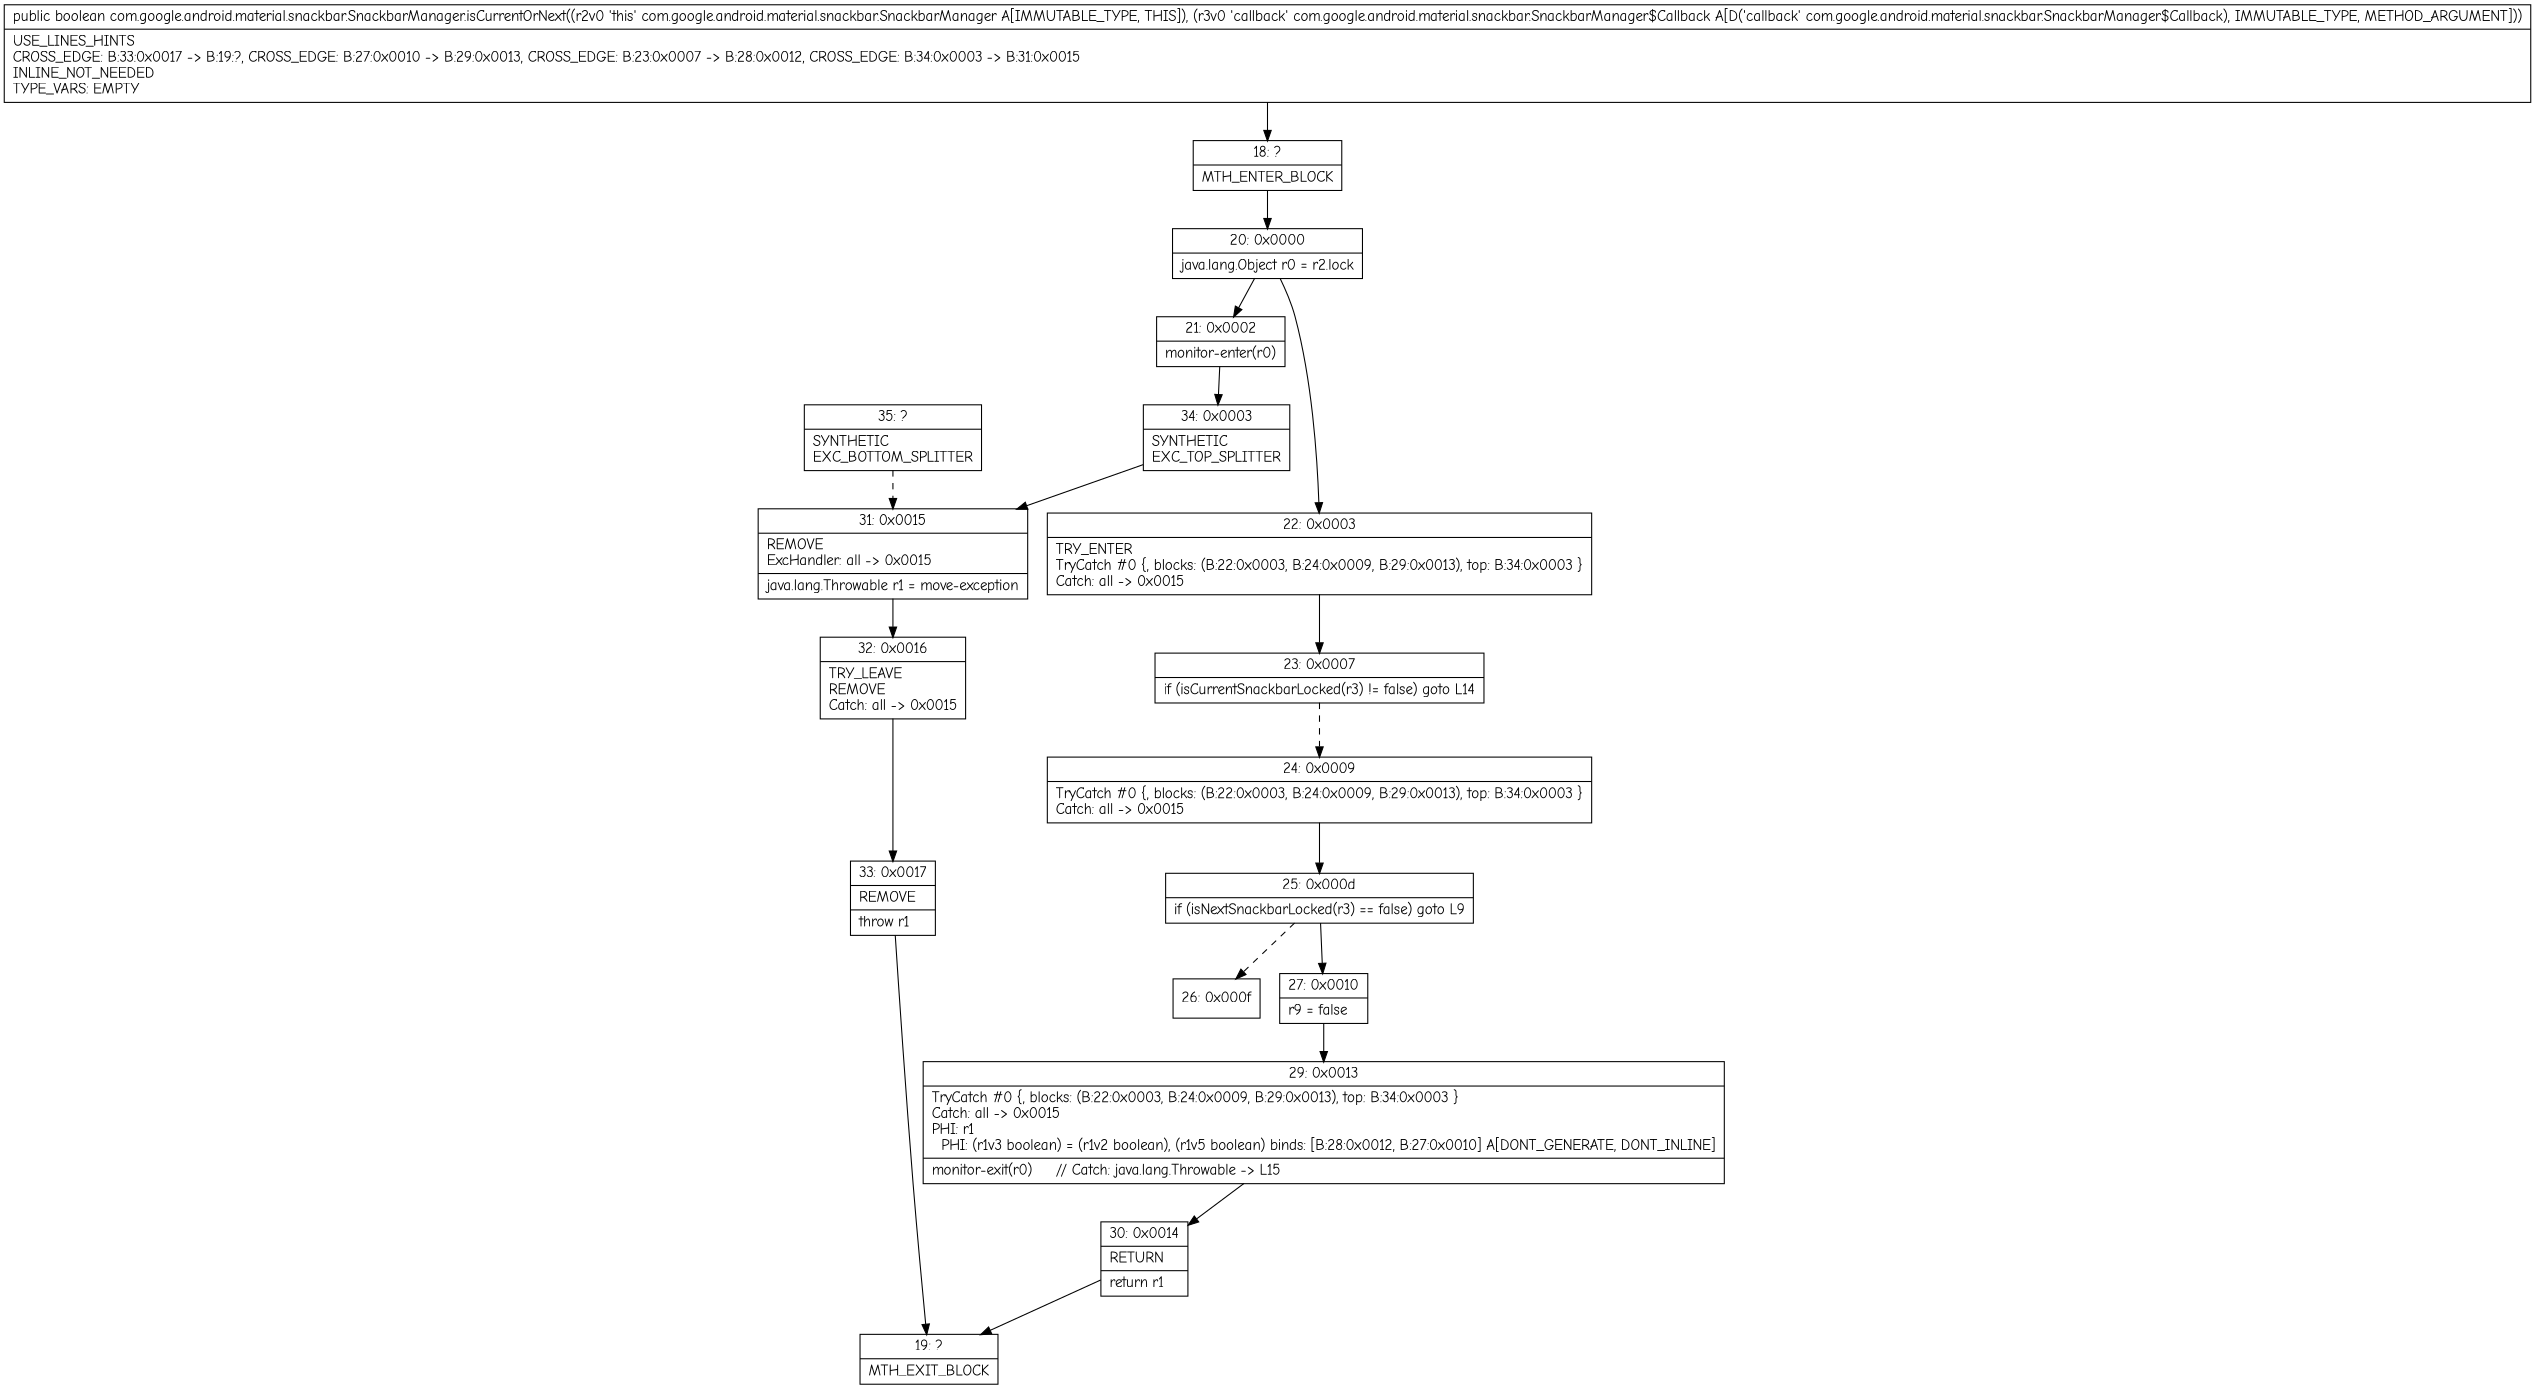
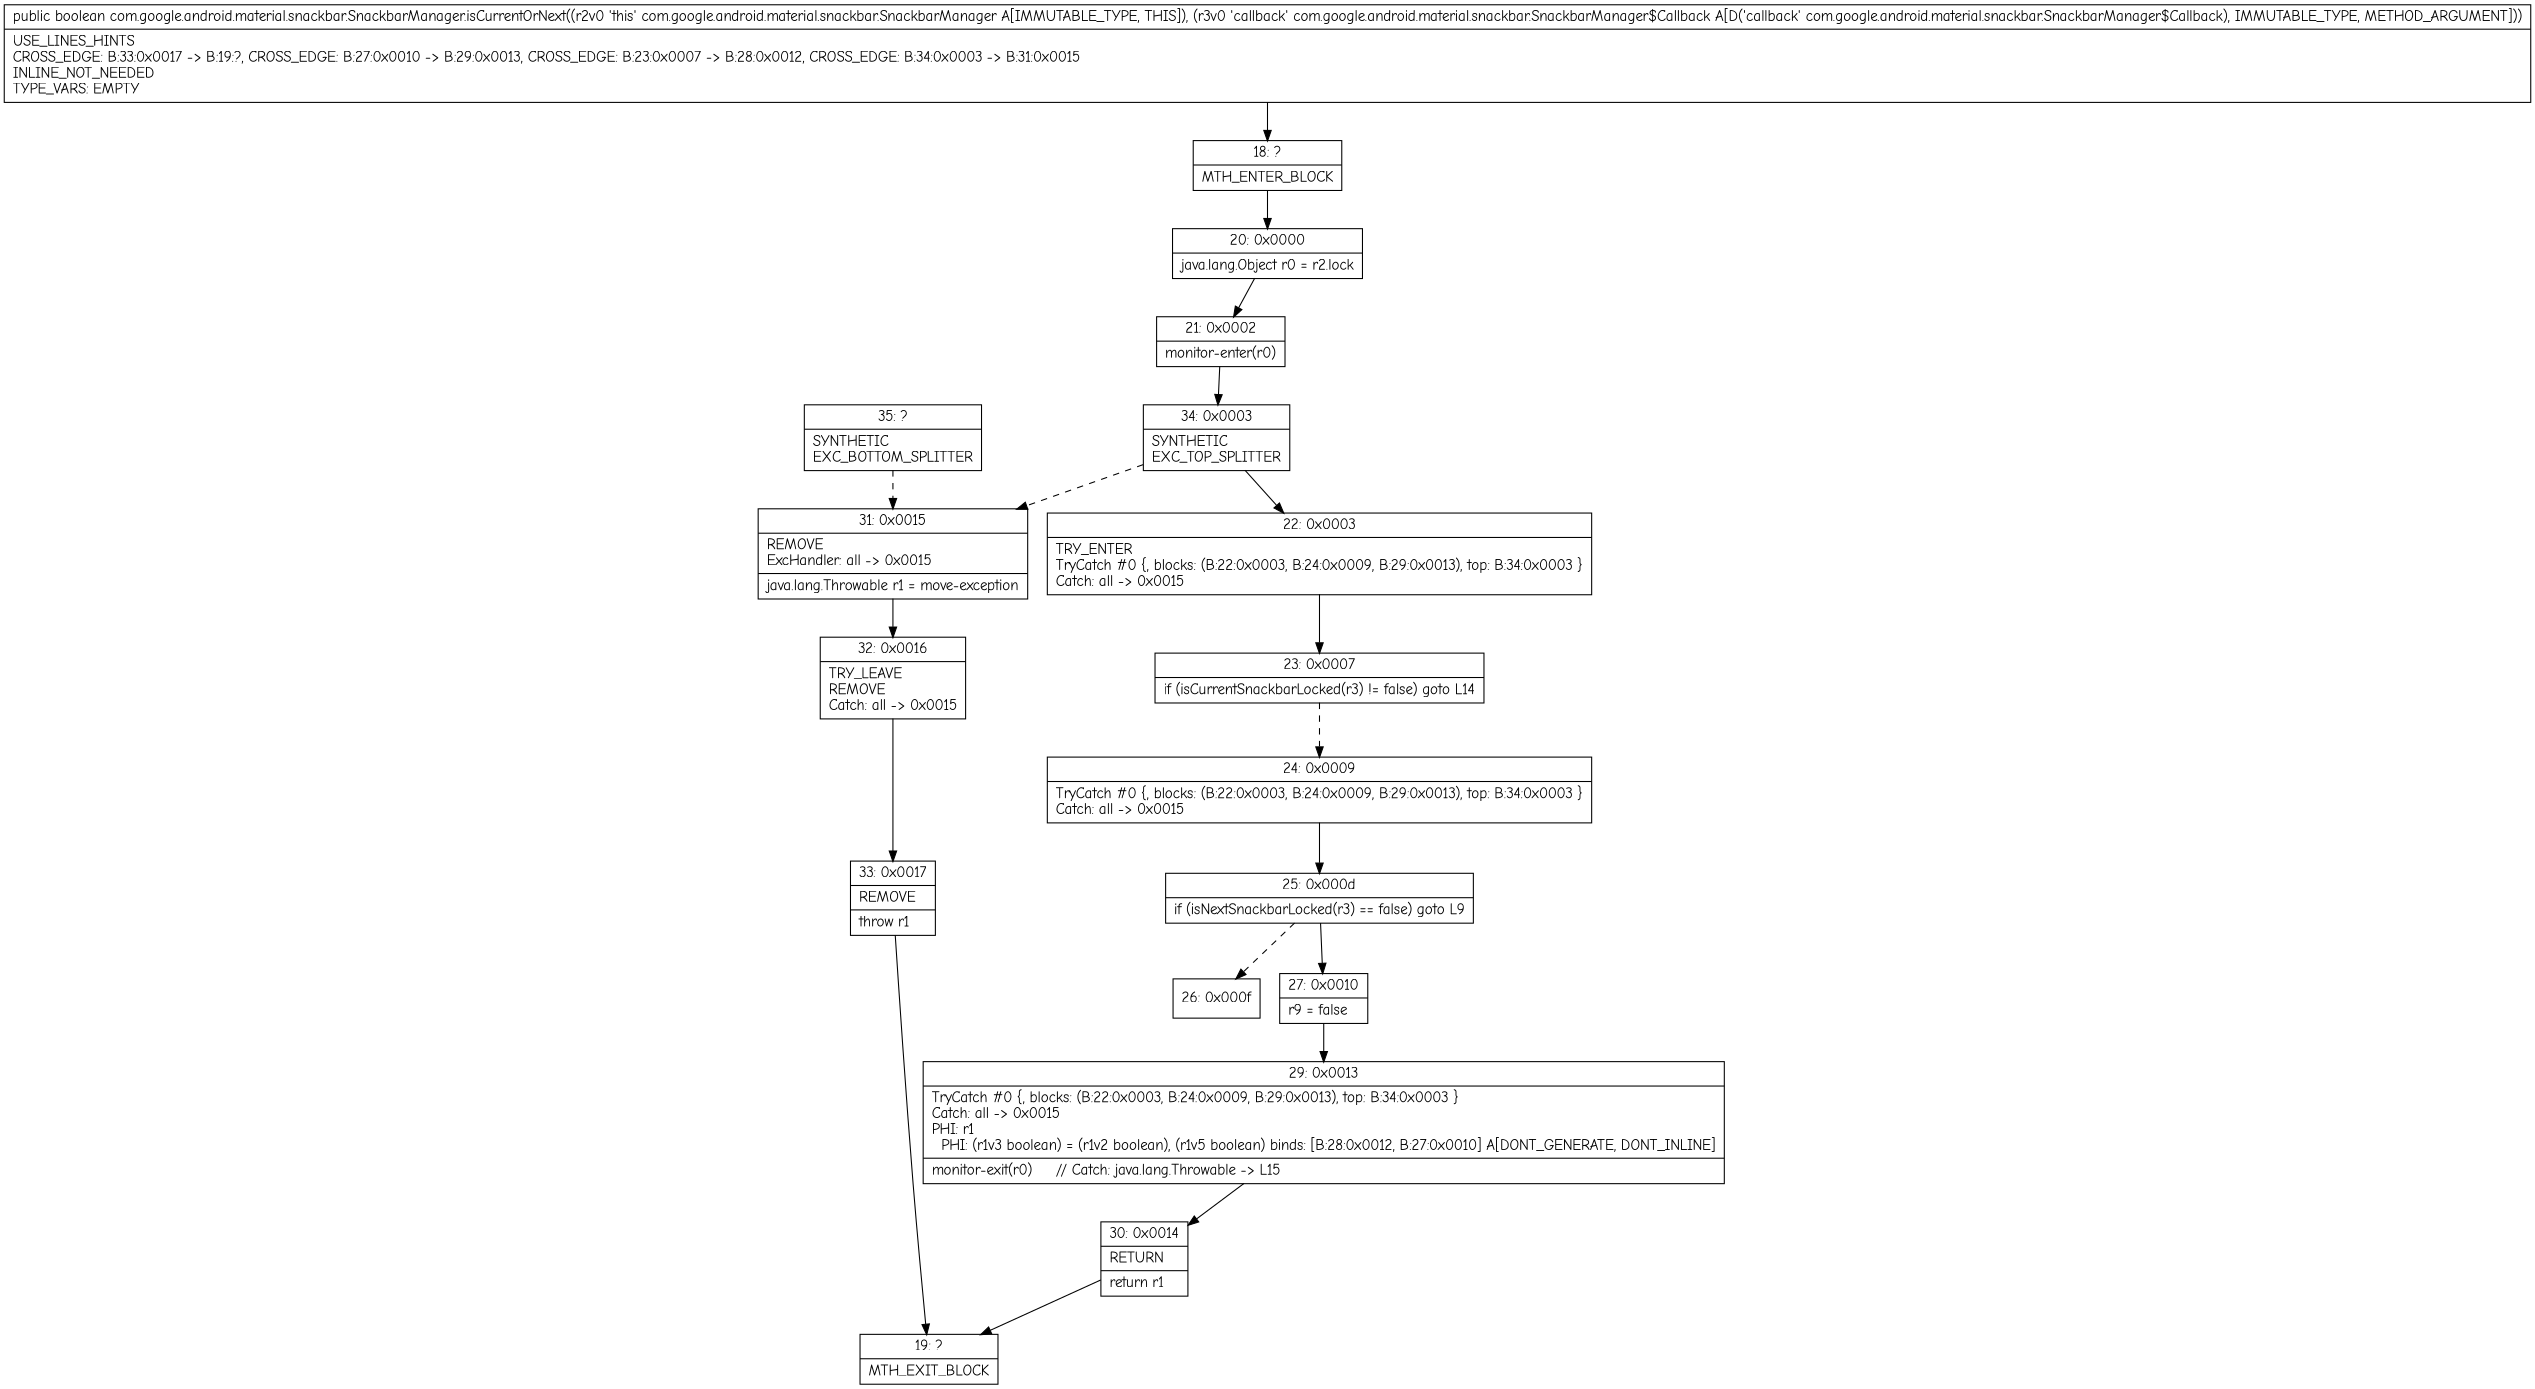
edge "20: 0x0000" -> "22: 0x0003": now "34: 0x0003" -> "22: 0x0003"
edge "34: 0x0003" -> "31: 0x0015": style solid -> dashed
